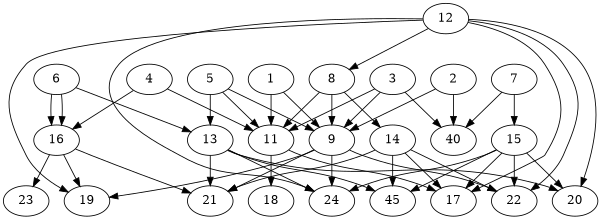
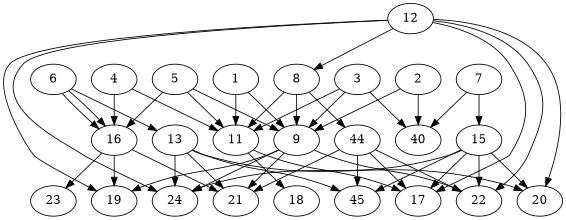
edge "5" -> "13": now "5" -> "16"
node "14": label "14" -> "44"
